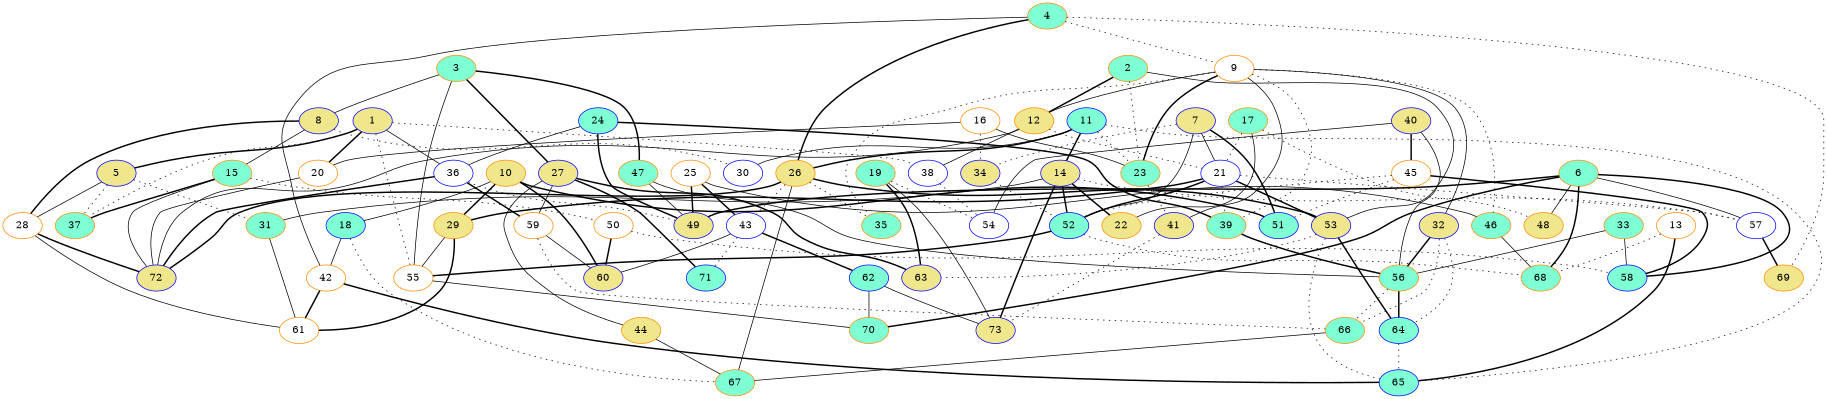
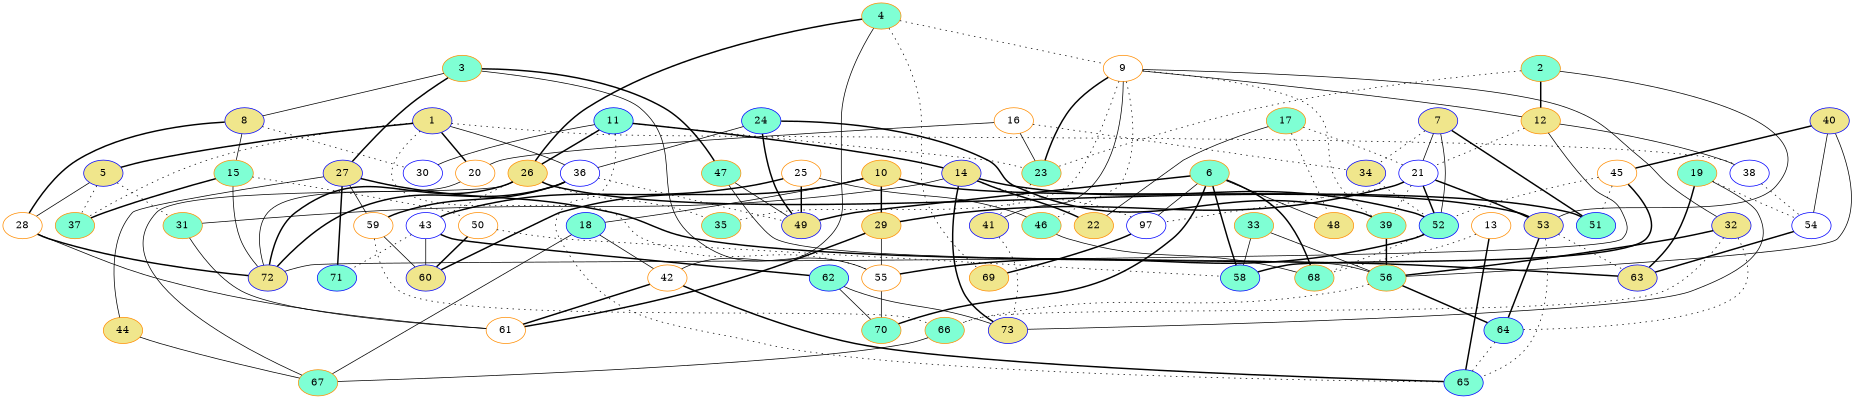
node "57": label "57" -> "97"
edge "54" -- "63": added
edge "18" -- "67": style dotted -> solid
